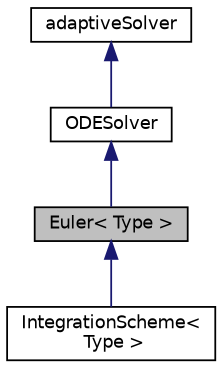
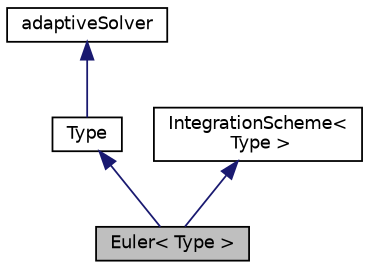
node "ODESolver": label "ODESolver" -> "Type"
edge "IntegrationScheme< Type >" -> "Euler< Type >": reversed
